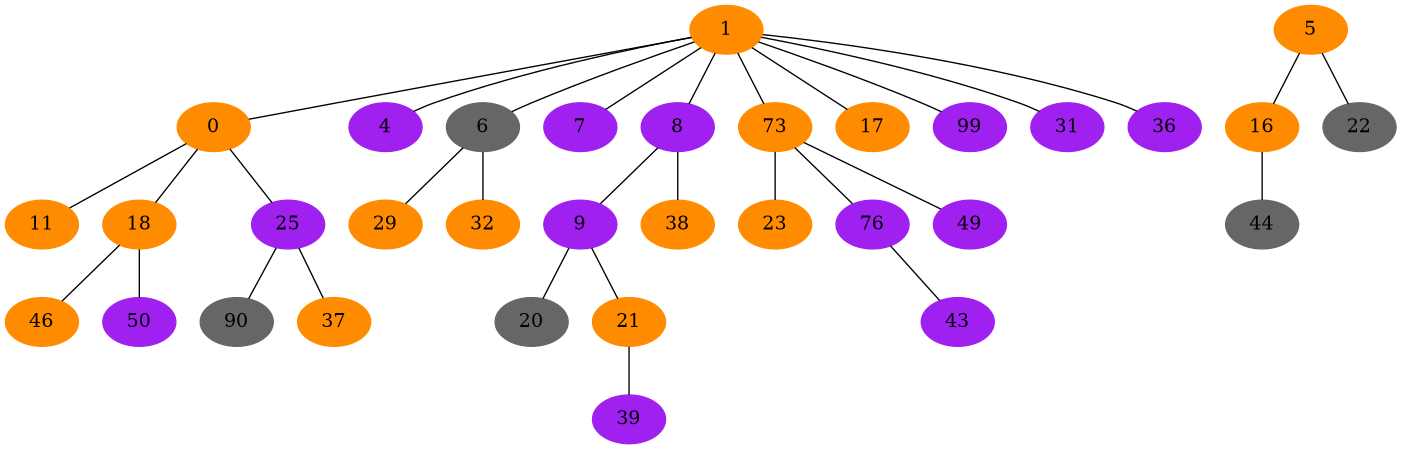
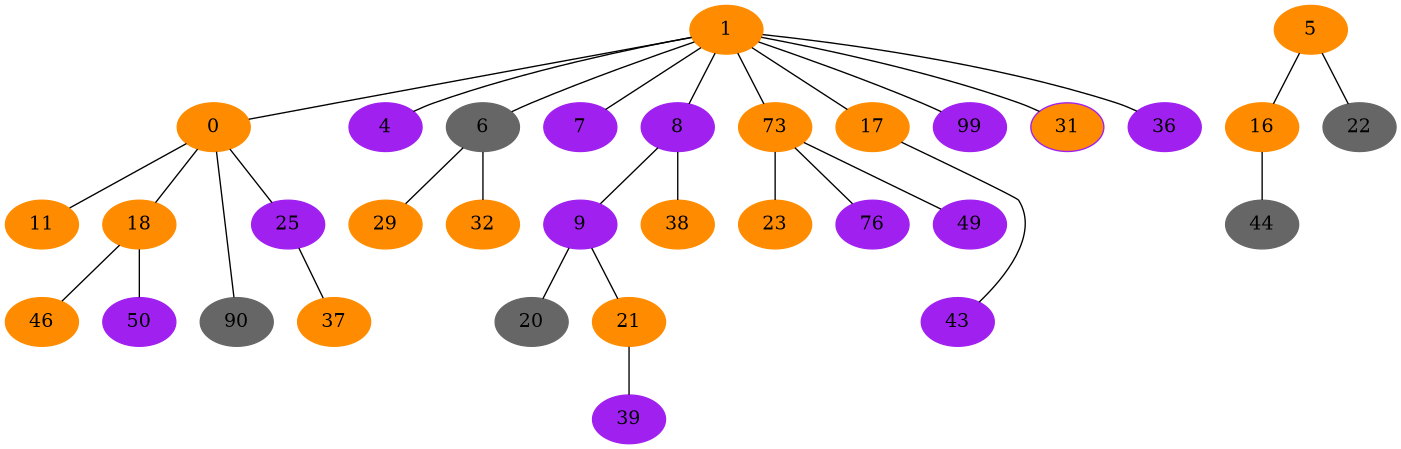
node "31": fillcolor purple -> darkorange
edge "25" -- "90": now "0" -- "90"
edge "76" -- "43": now "17" -- "43"
